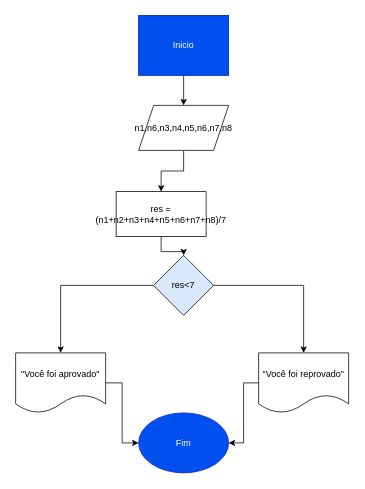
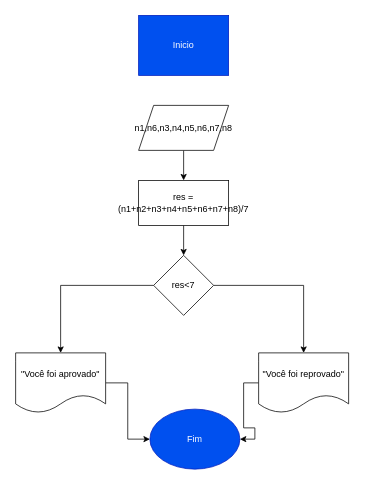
edge "Inicio" -> "n1,n6,n3,n4,n5,n6,n7,n8": removed
node "res =(n1+n2+n3+n4+n5+n6+n7+n8)/7": moved (161, 214) -> (183, 203)
node "res<7": fillcolor #dae8fc -> #ffffff
node "Fim": moved (183, 443) -> (195, 439)
